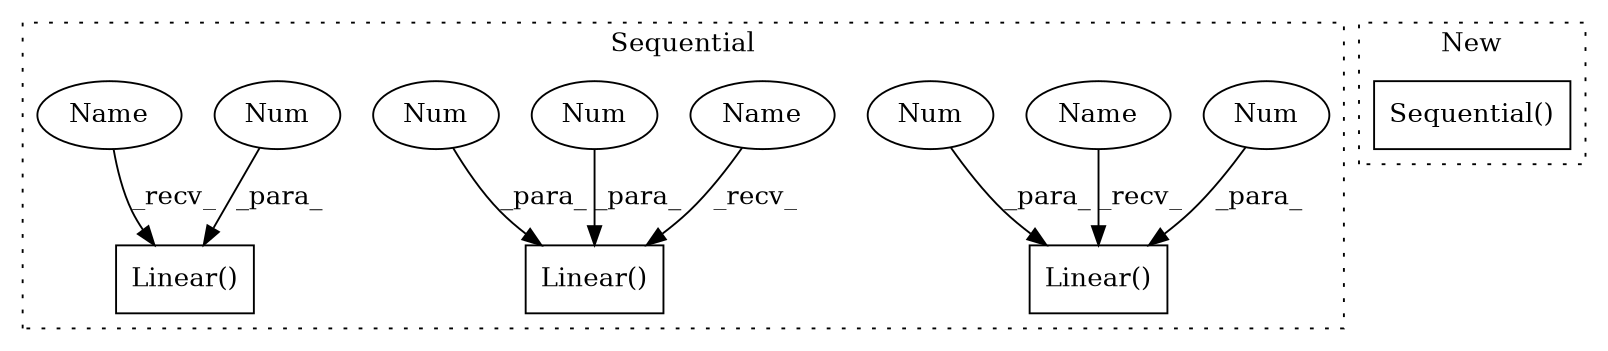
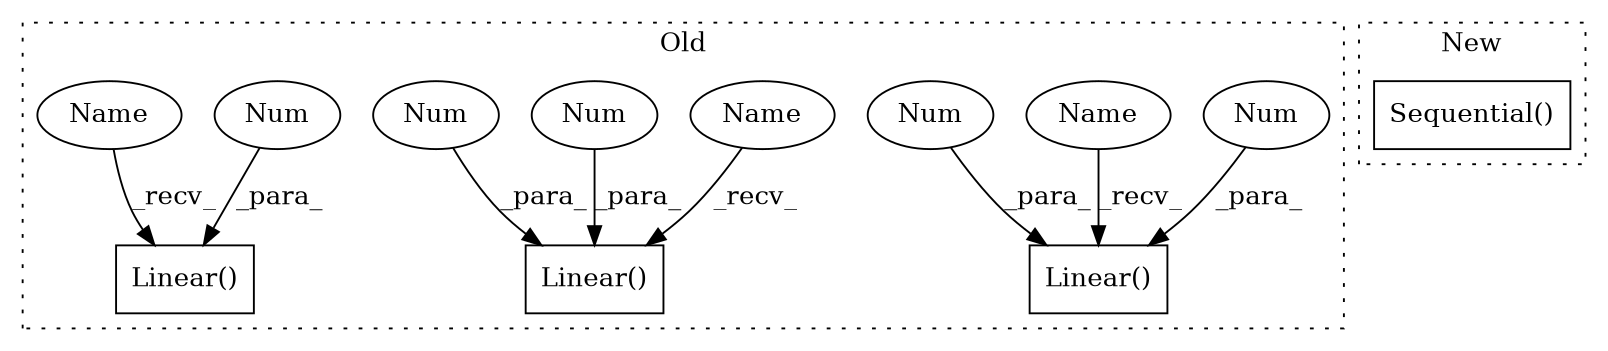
cluster "Sequential": label "Sequential" -> "Old"
